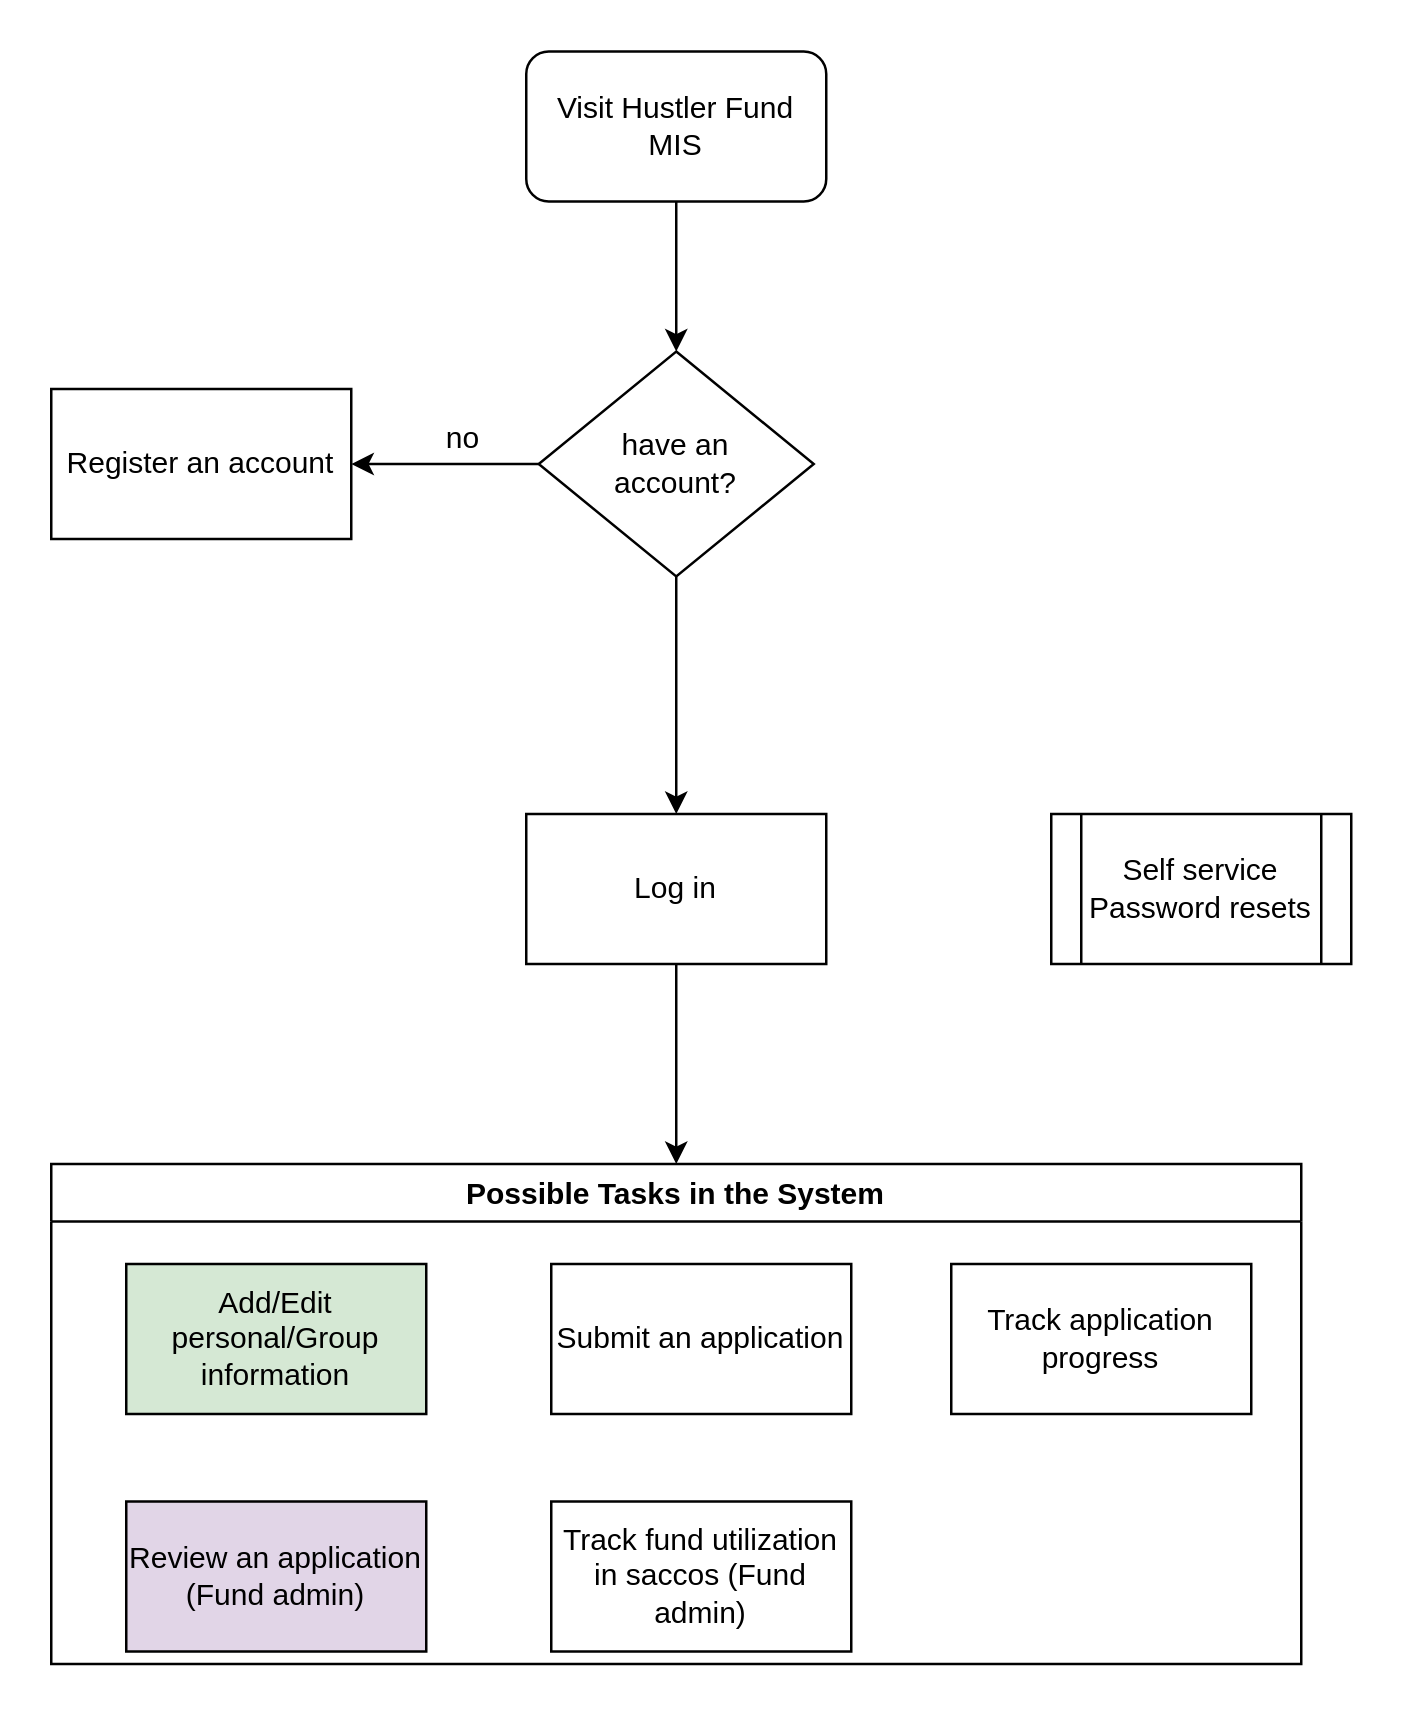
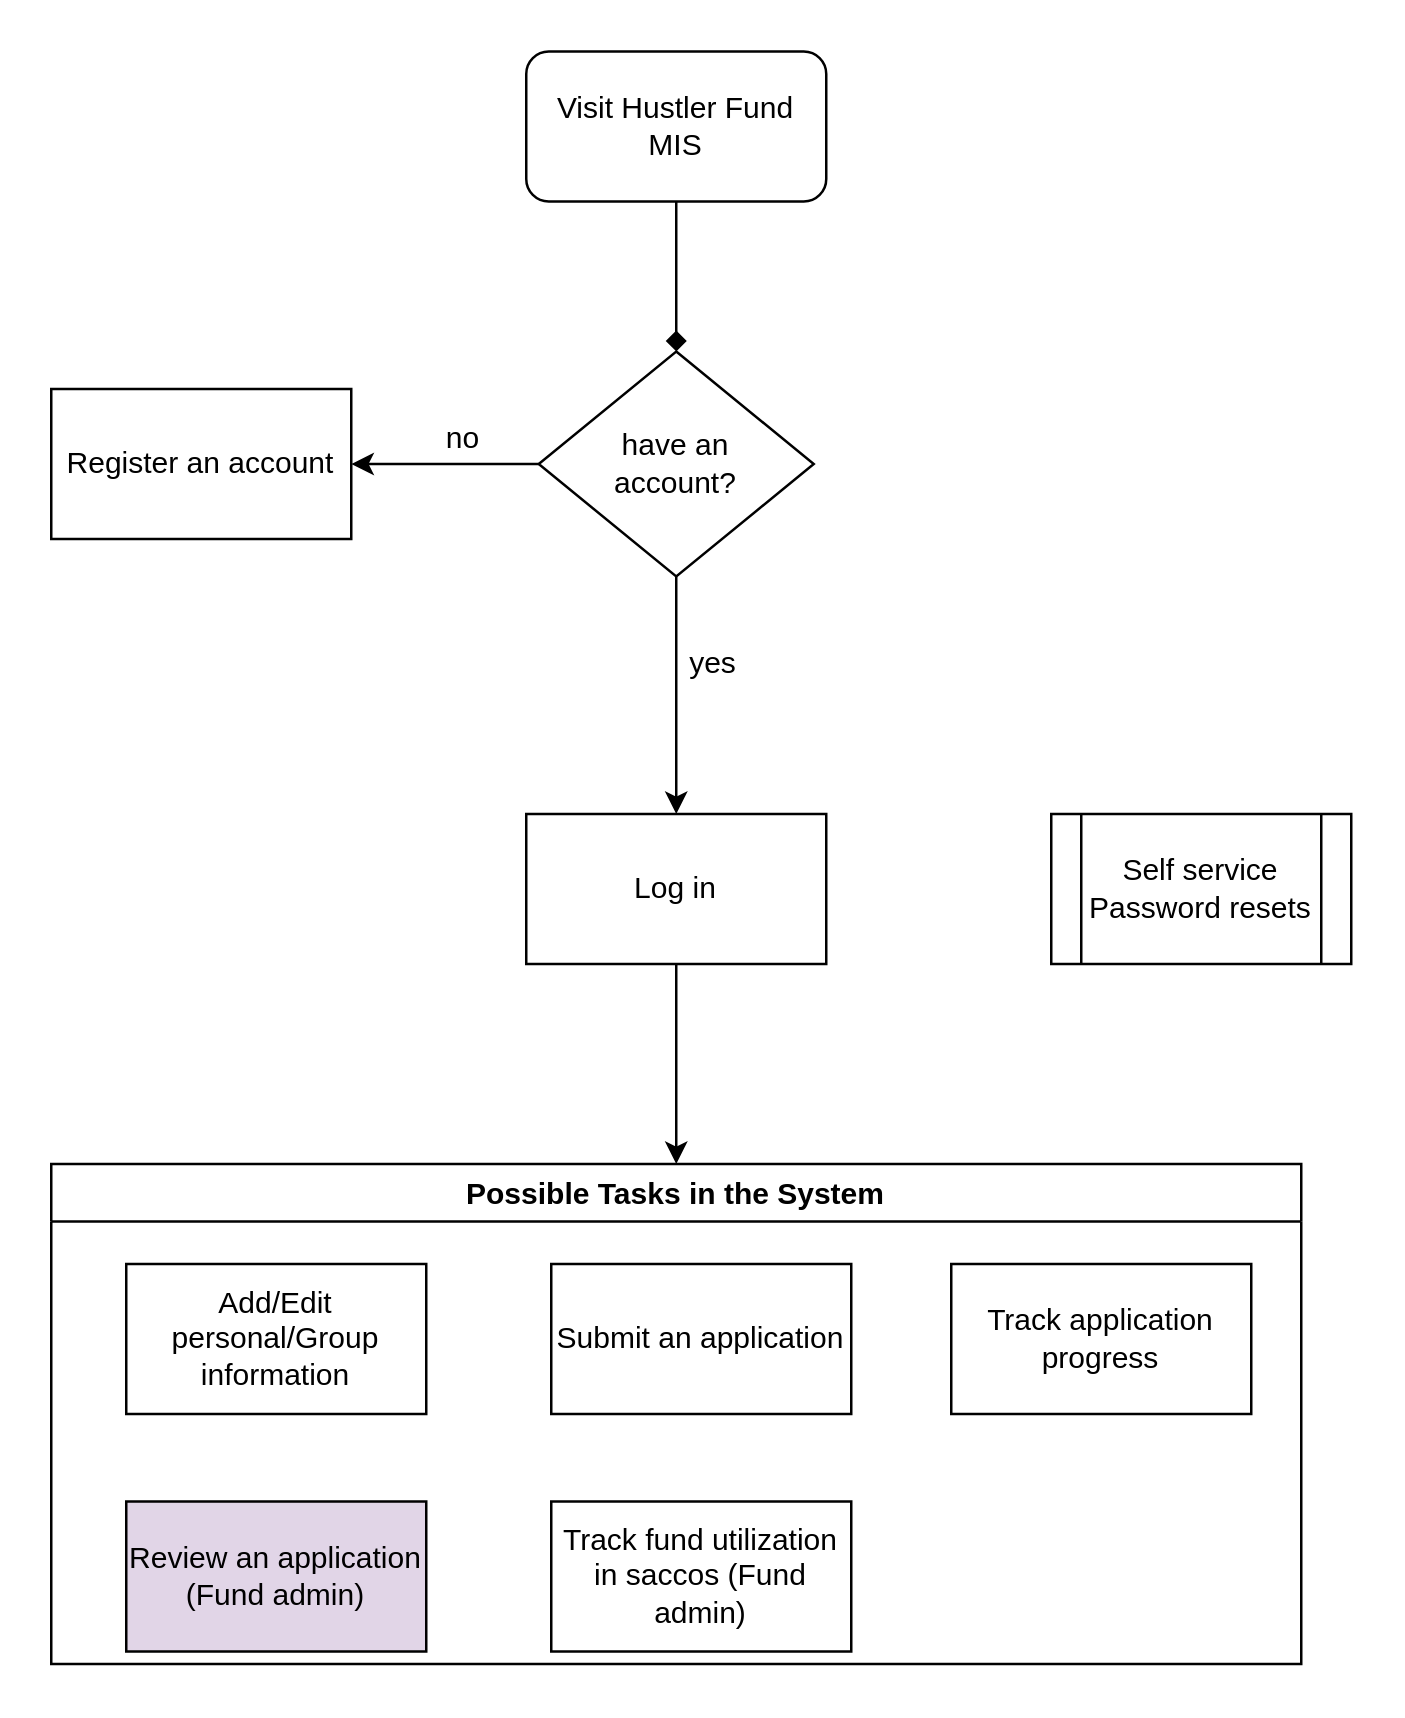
edge "Visit Hustler Fund MIS" -> "have an account?": arrowhead classic -> diamond
node "yes": added
node "Add/Edit personal/Group information": fillcolor #d5e8d4 -> #ffffff
